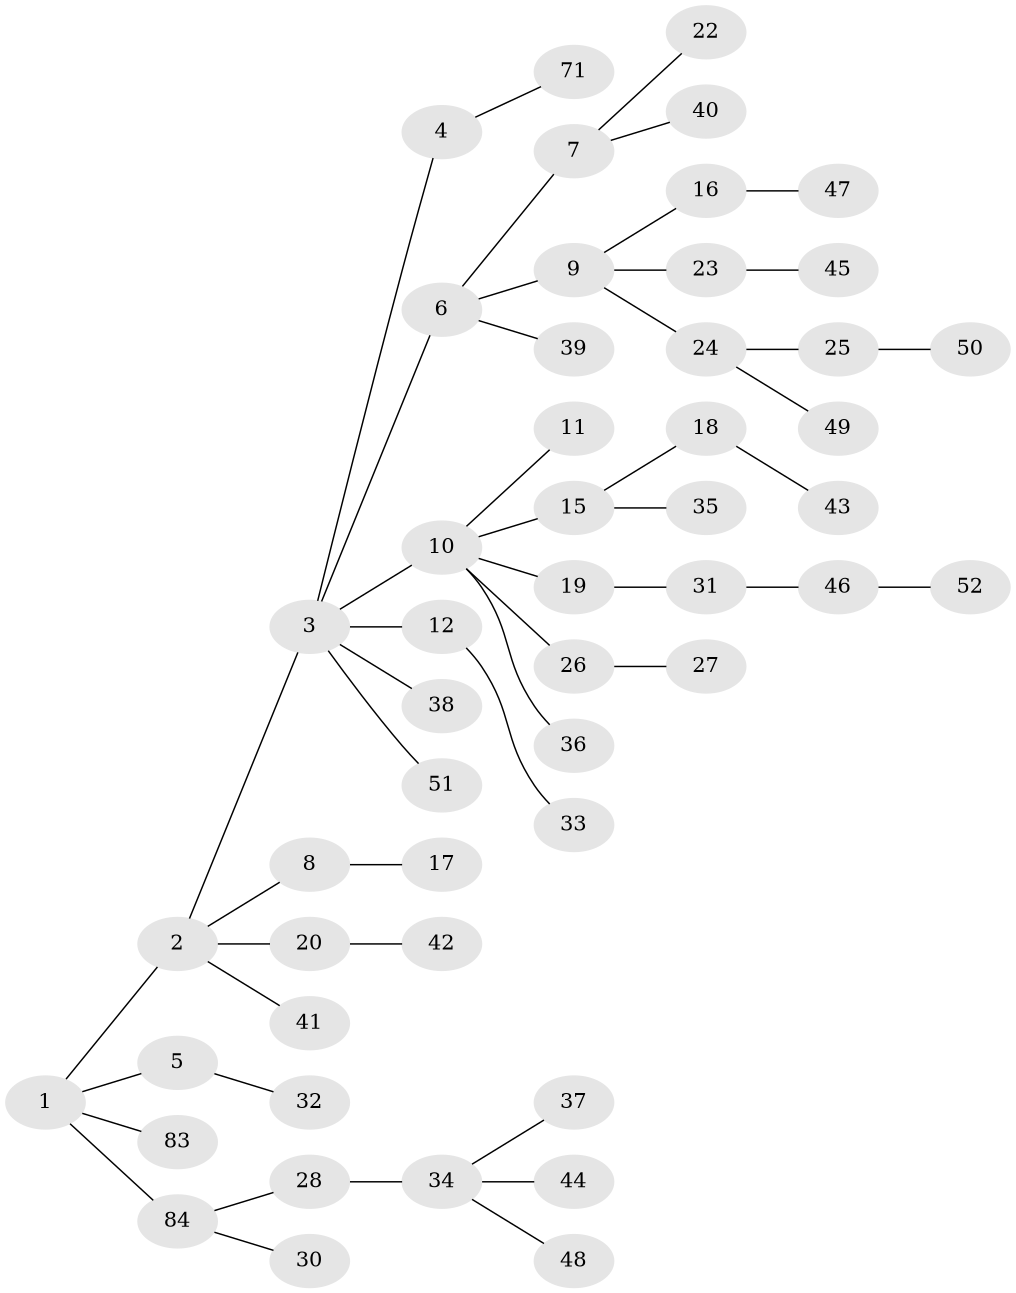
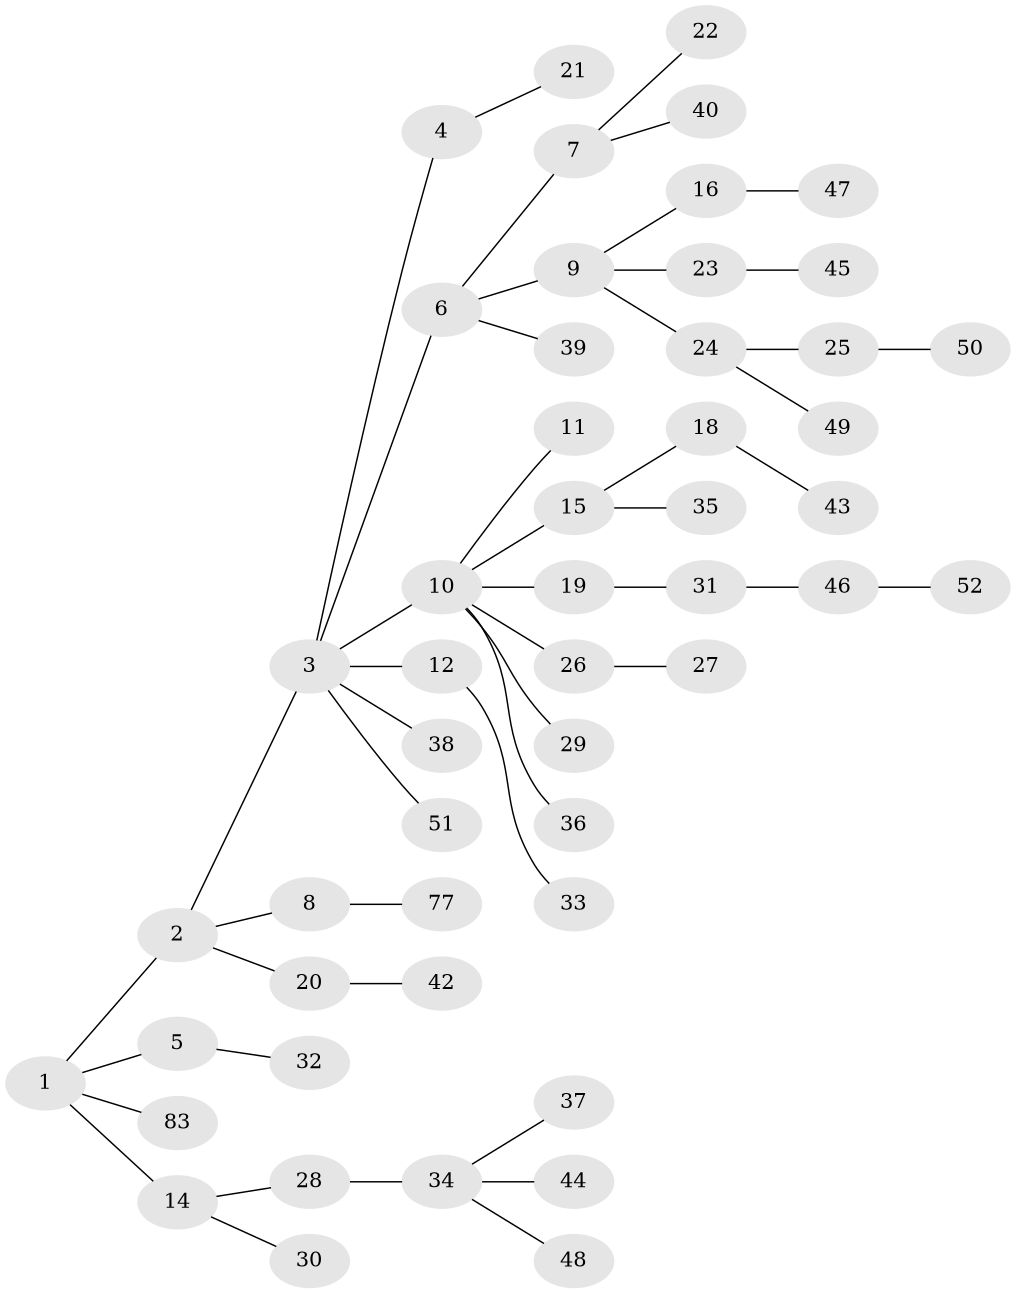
node "71": label "71" -> "21"
node "29": added
node "17": label "17" -> "77"
node "41": removed
node "84": label "84" -> "14"
